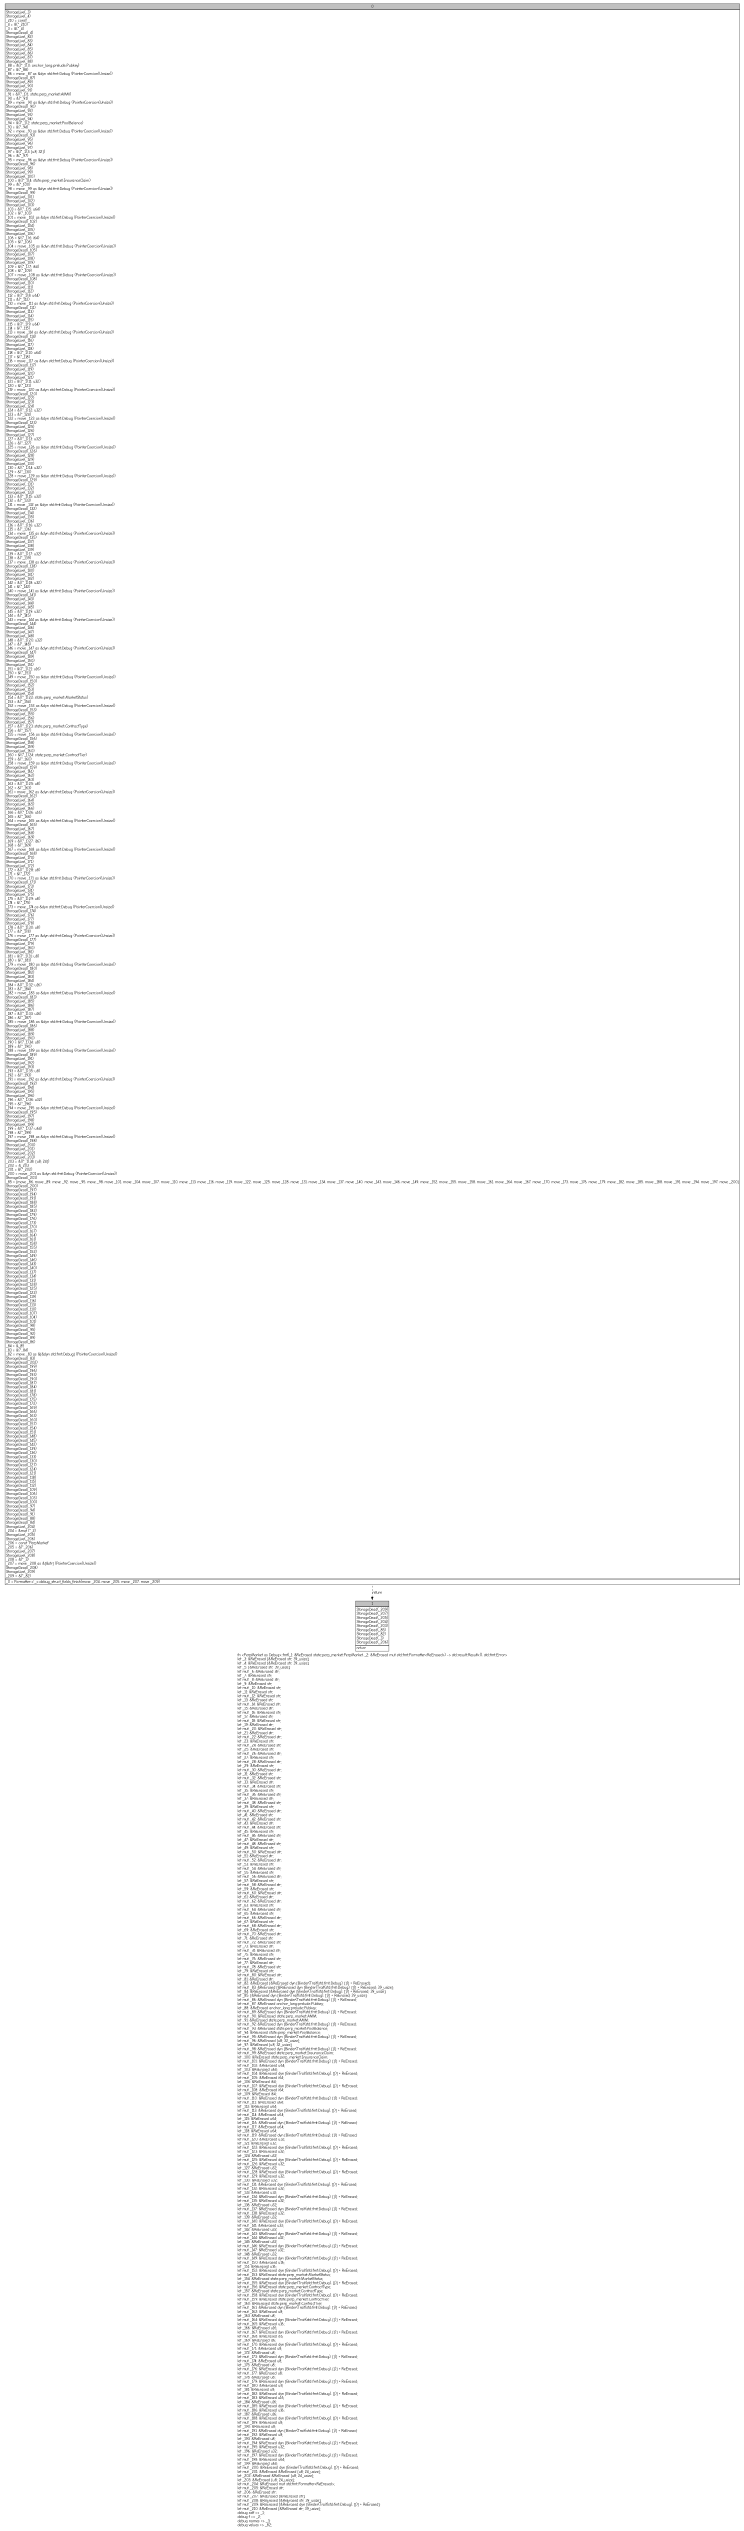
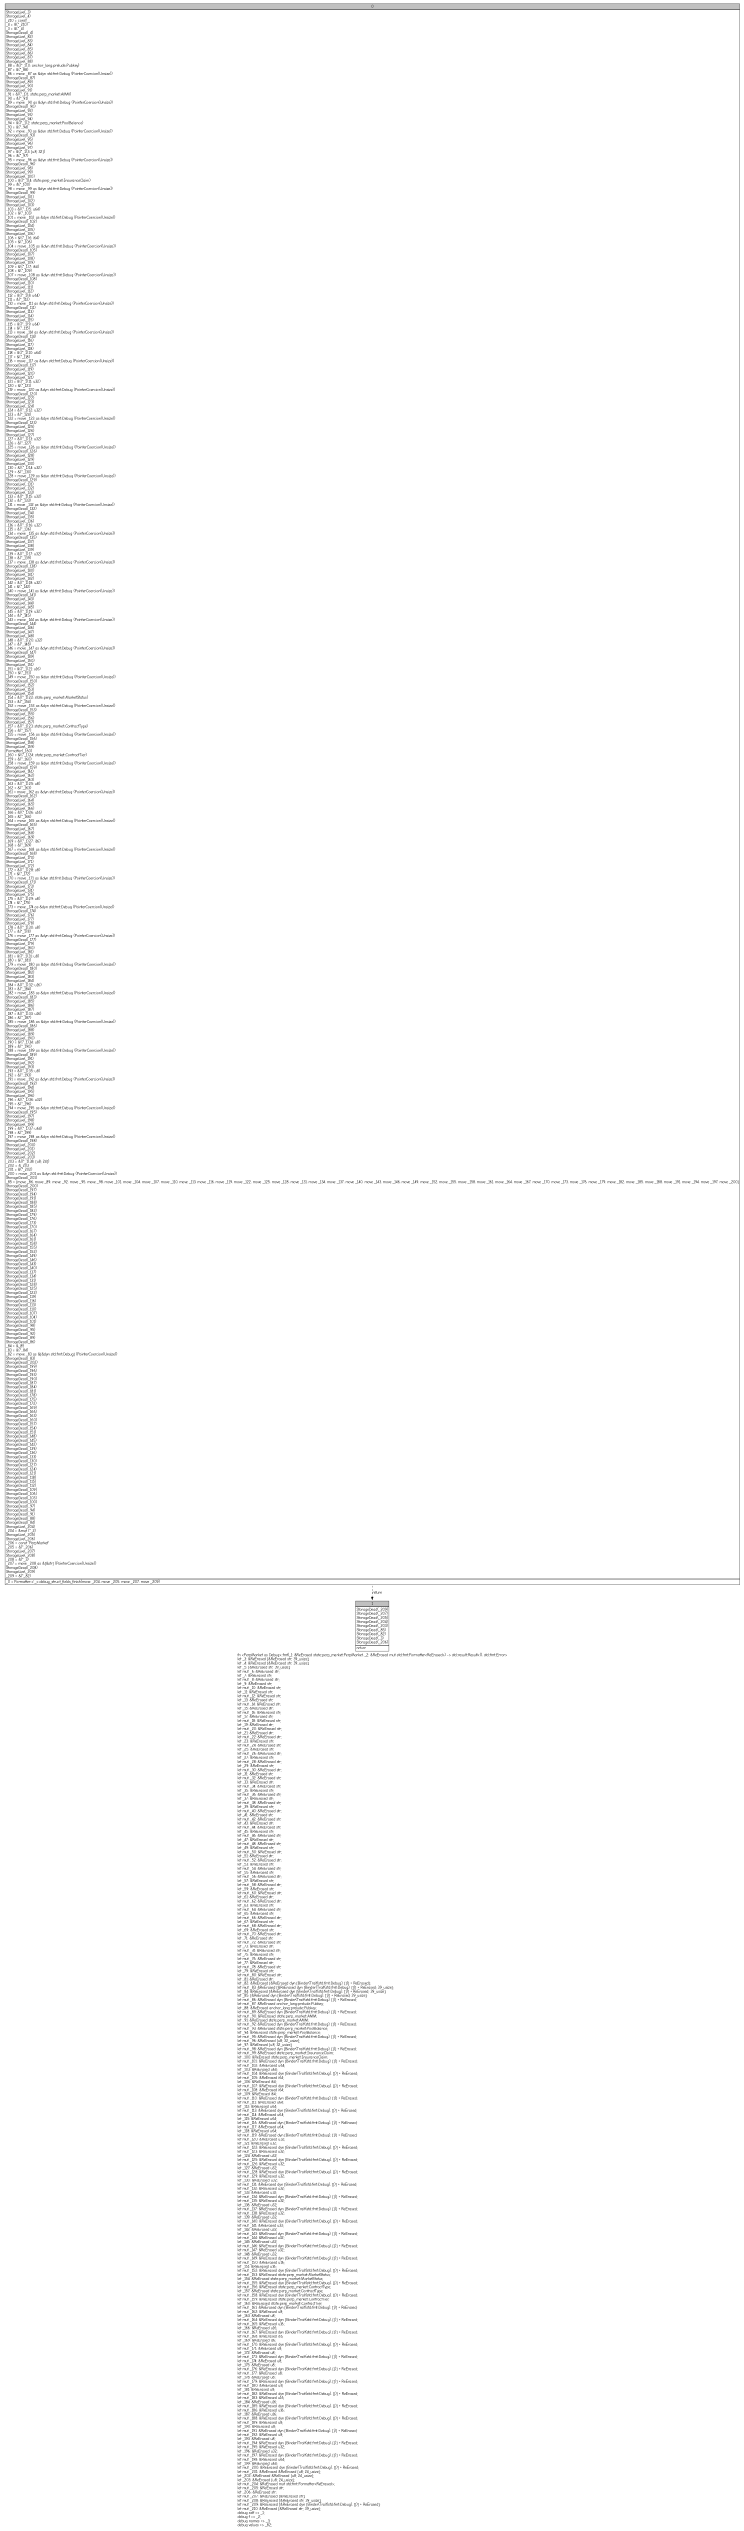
node "0": text "StorageLive(_160)" -> "Formatter(_160)"
